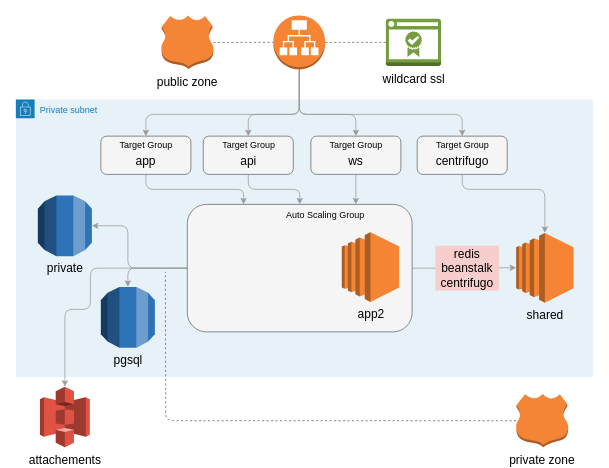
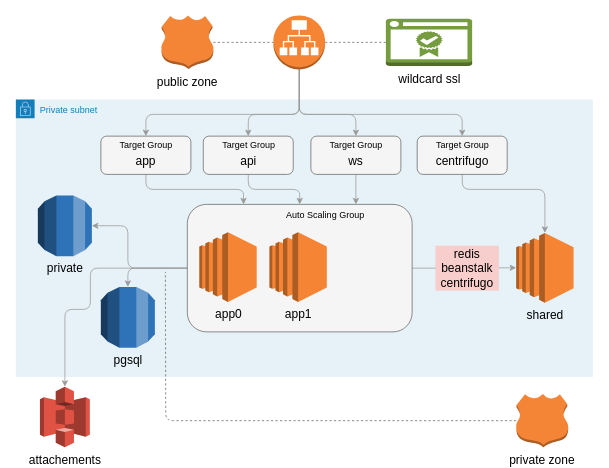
node "wildcard ssl": size 55x47 -> 86x47
node "app0": added
node "app1": added
node "app2": removed
